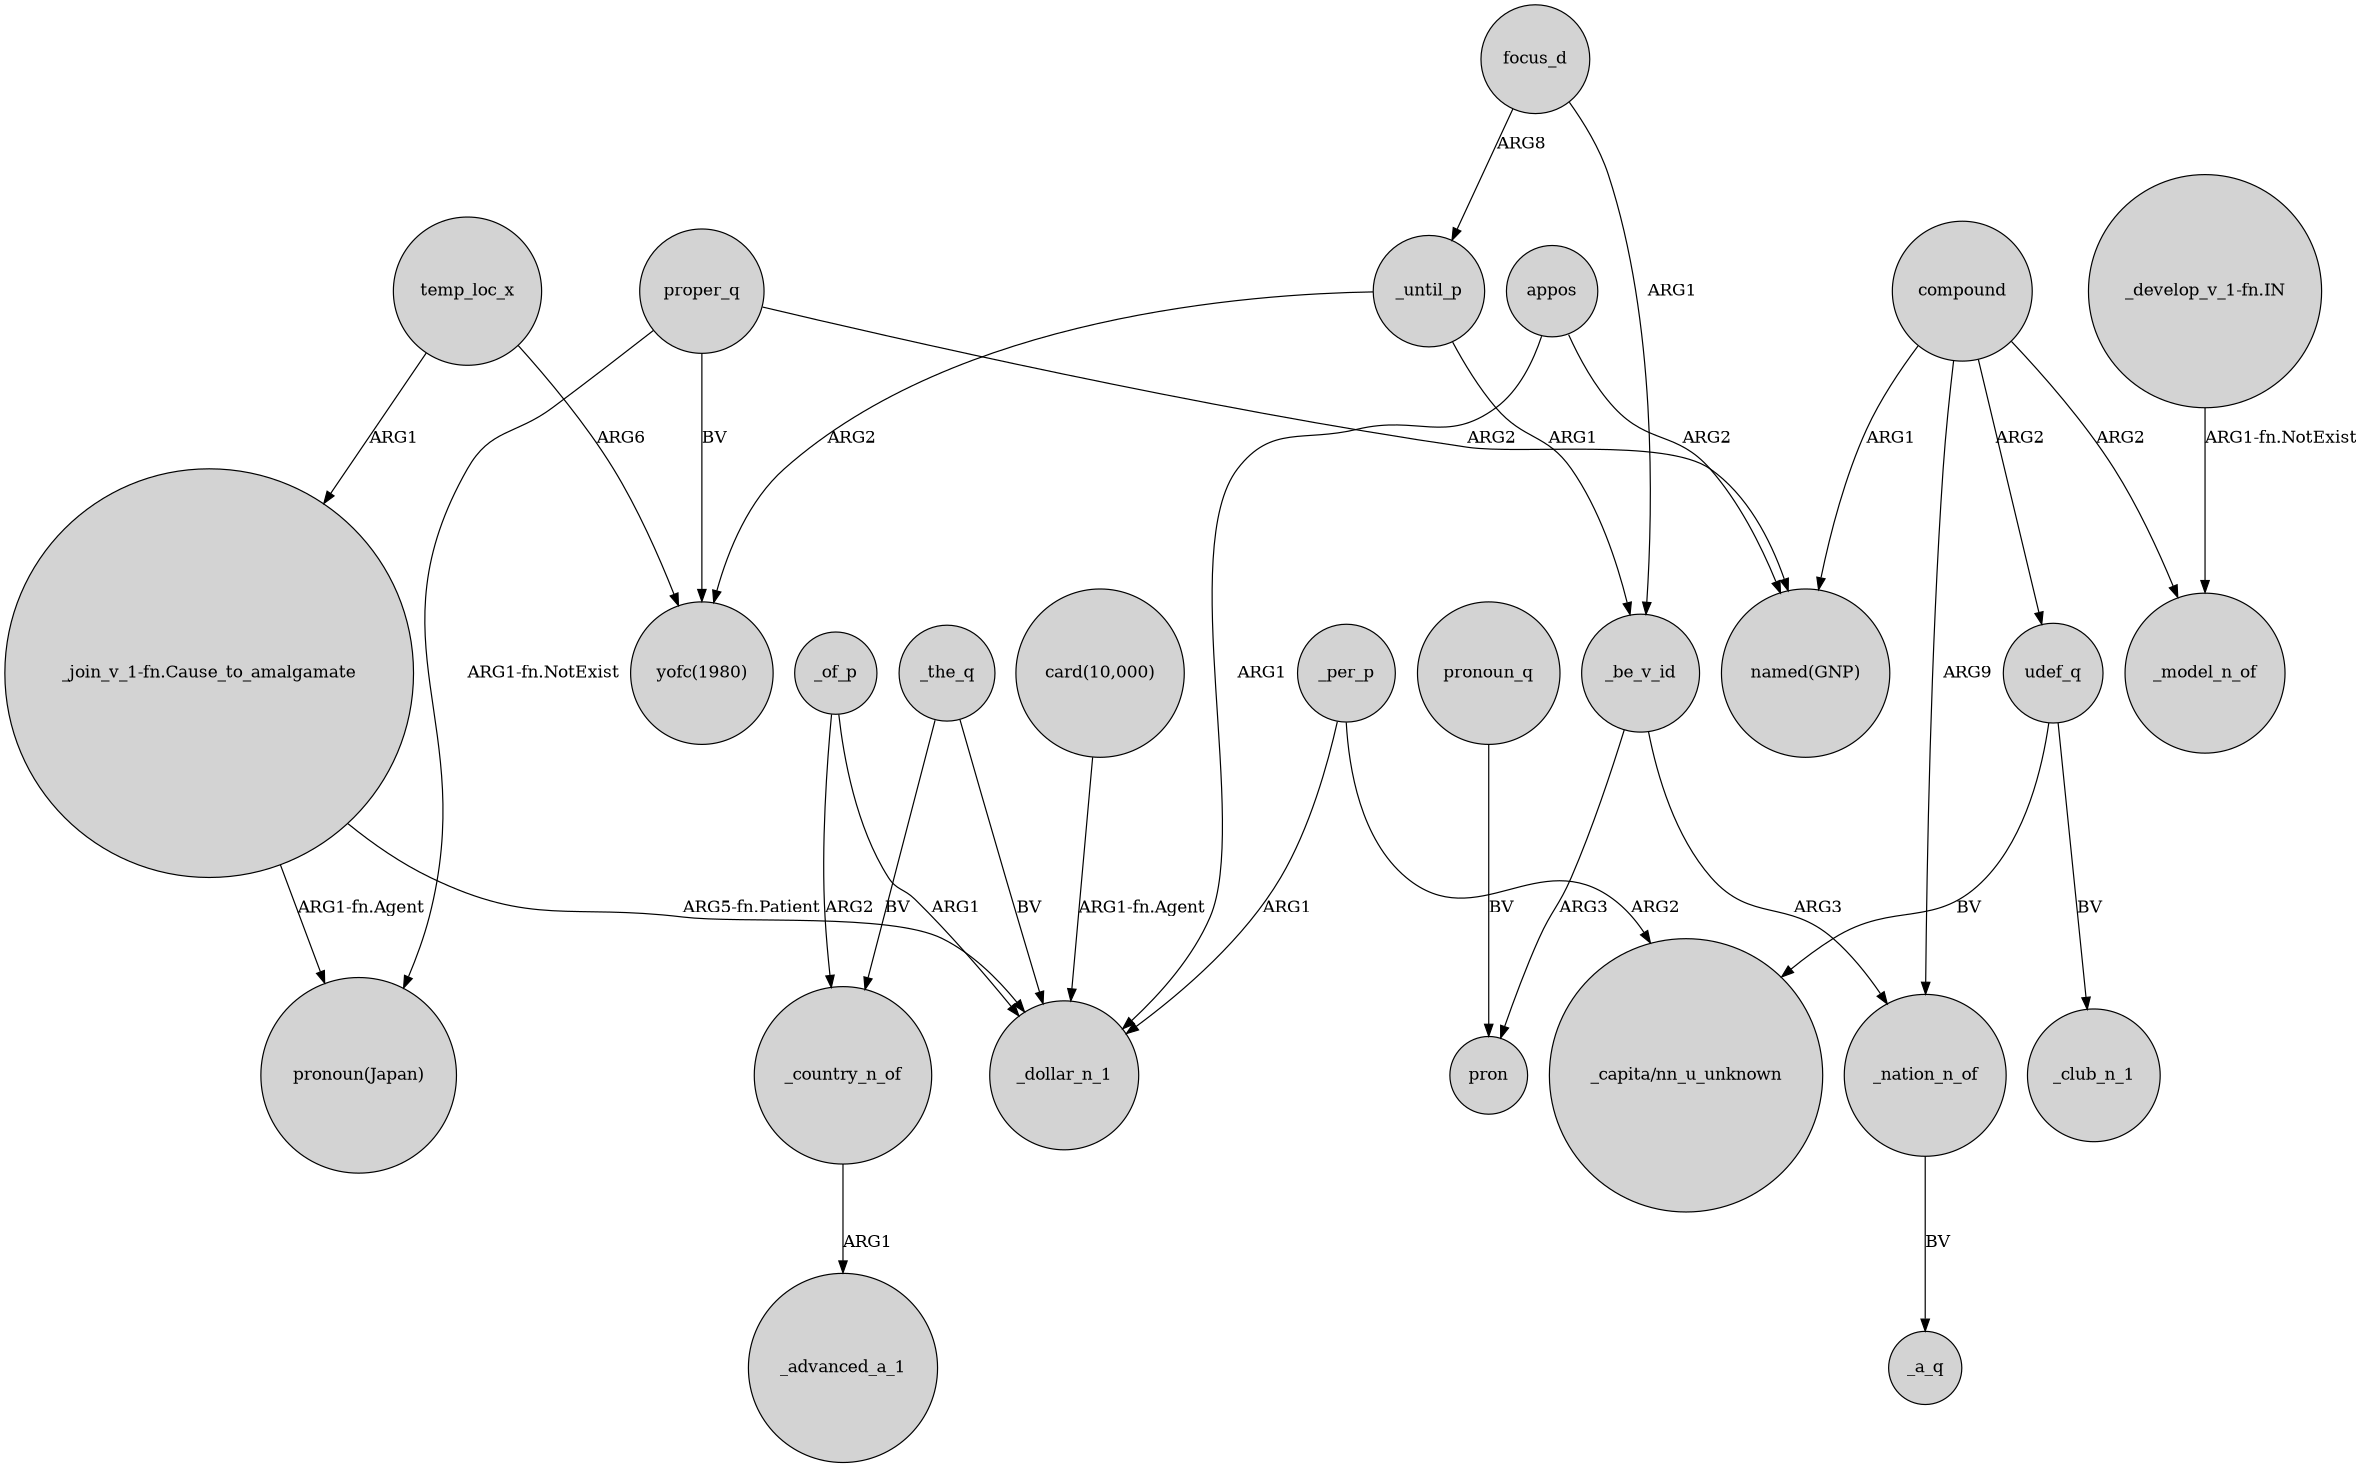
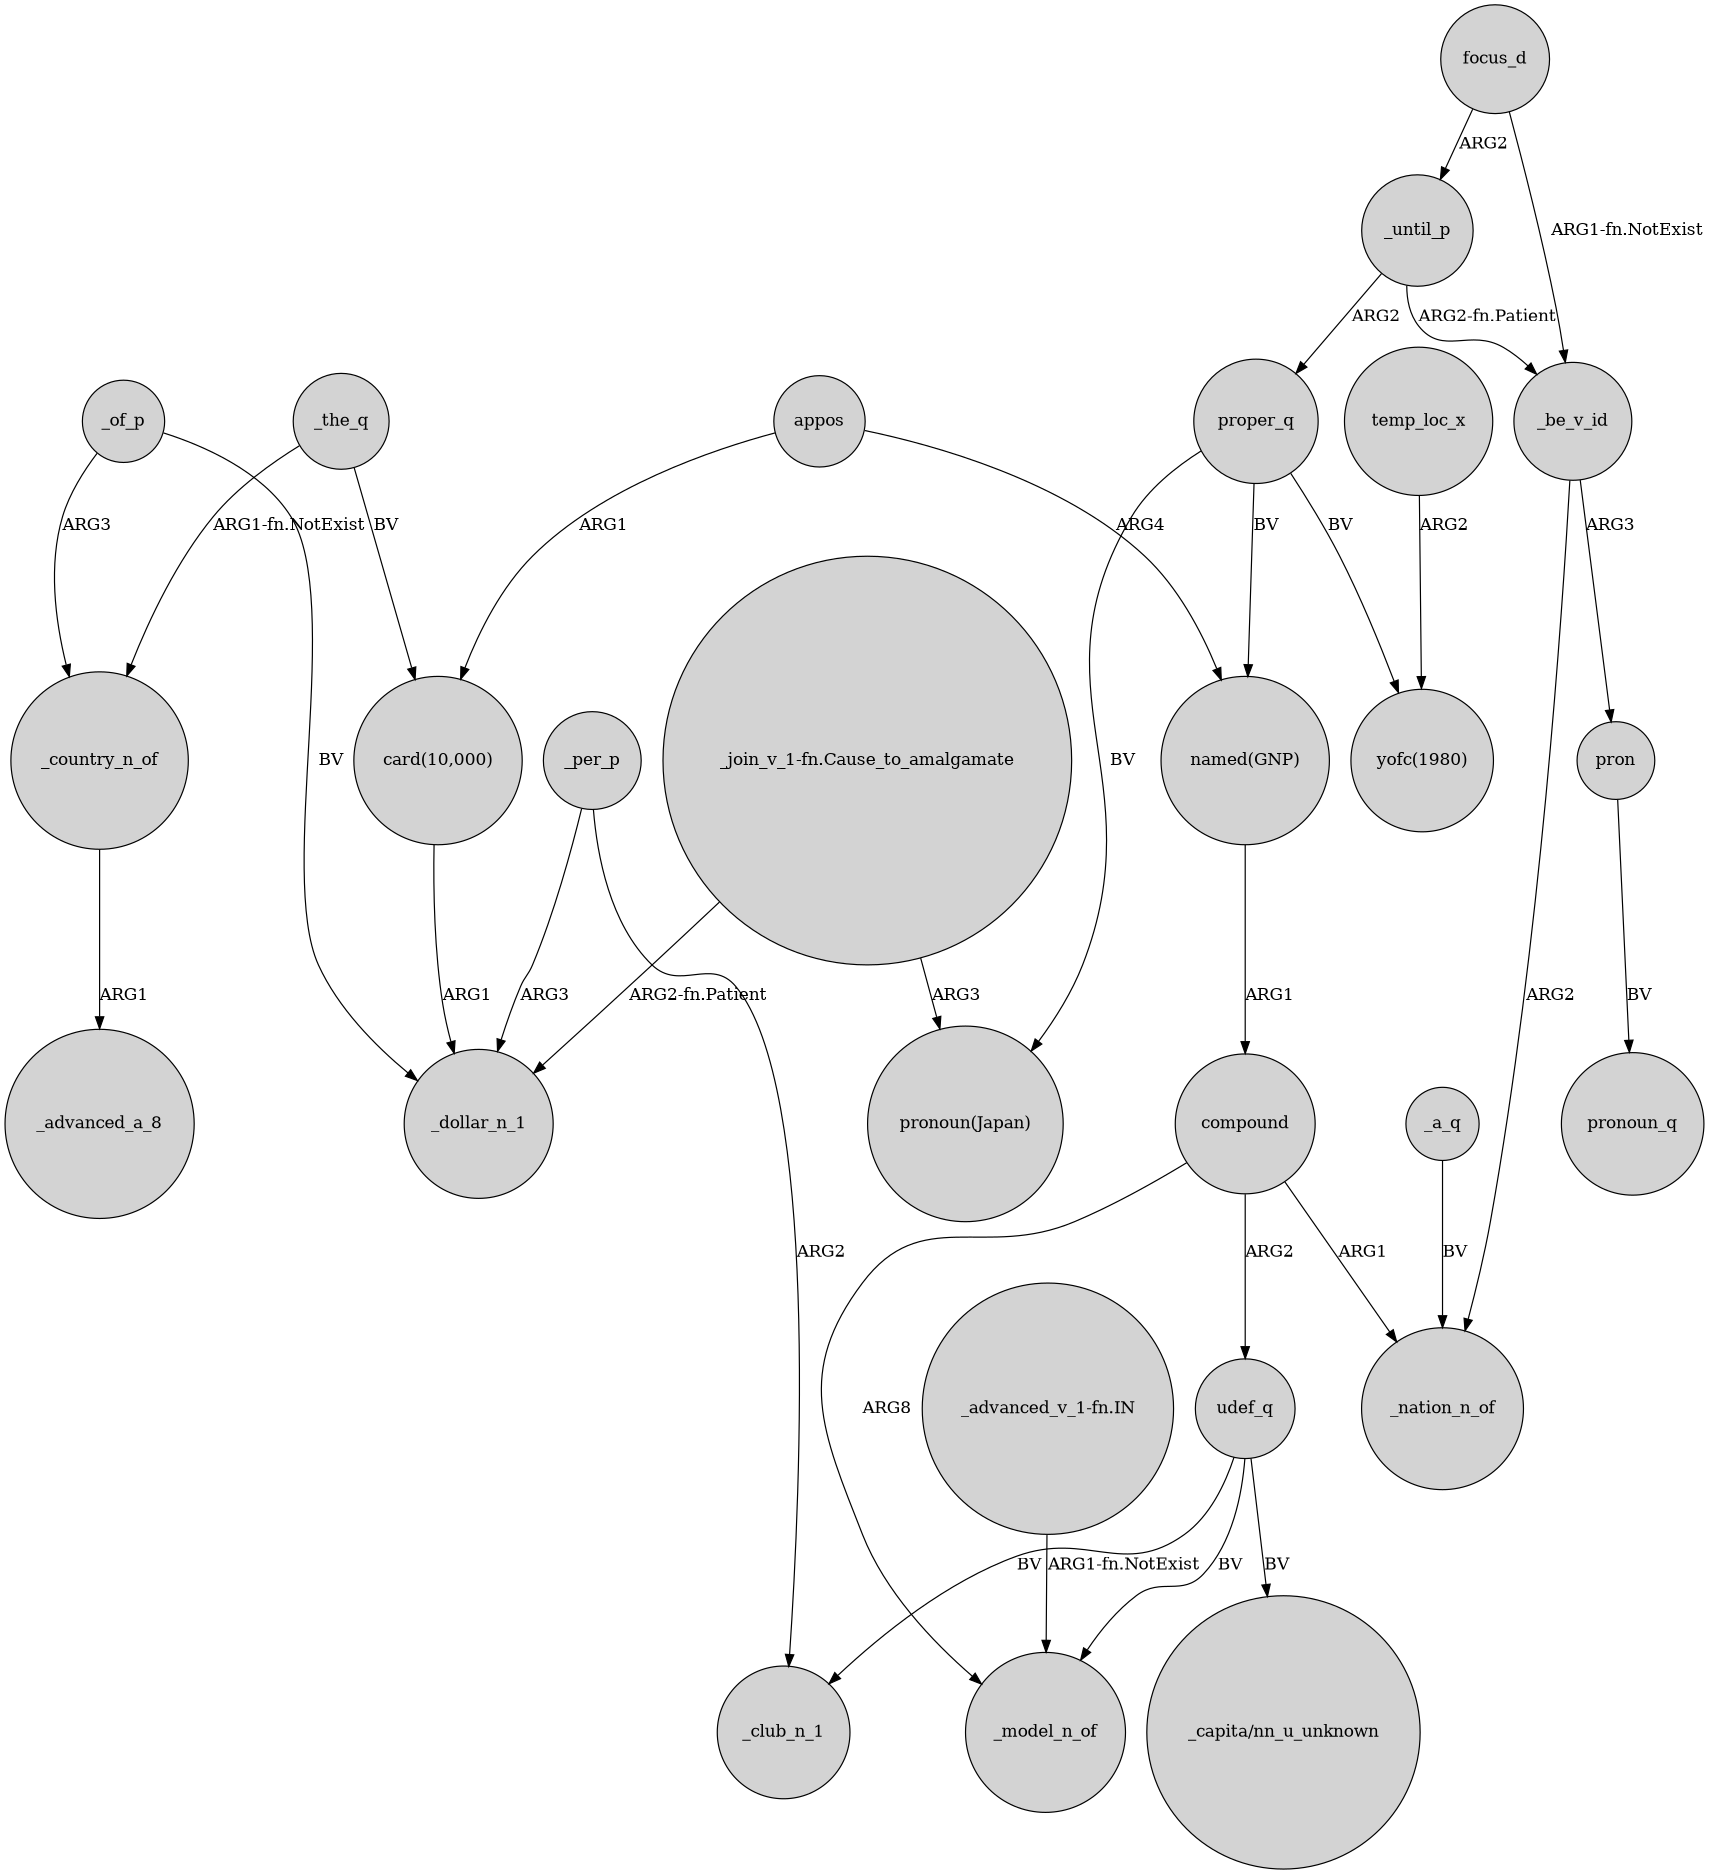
edge "focus_d" -> "_until_p": label "ARG8" -> "ARG2"
edge "focus_d" -> "_be_v_id": label "ARG1" -> "ARG1-fn.NotExist"
node "_develop_v_1-fn.IN": label "_develop_v_1-fn.IN" -> "_advanced_v_1-fn.IN"
edge "_until_p" -> "yofc(1980)": now "_until_p" -> "proper_q"
edge "temp_loc_x" -> "_join_v_1-fn.Cause_to_amalgamate": removed, label "ARG1"
edge "temp_loc_x" -> "yofc(1980)": label "ARG6" -> "ARG2"
edge "proper_q" -> "named(GNP)": label "ARG2" -> "BV"
edge "_until_p" -> "_be_v_id": label "ARG1" -> "ARG2-fn.Patient"
edge "appos" -> "named(GNP)": label "ARG2" -> "ARG4"
edge "compound" -> "_model_n_of": label "ARG2" -> "ARG8"
edge "compound" -> "named(GNP)": reversed
edge "appos" -> "_dollar_n_1": now "appos" -> "card(10,000)"
edge "proper_q" -> "pronoun(Japan)": label "ARG1-fn.NotExist" -> "BV"
edge "compound" -> "_nation_n_of": label "ARG9" -> "ARG1"
edge "_the_q" -> "_dollar_n_1": now "_the_q" -> "card(10,000)"
edge "pronoun_q" -> "pron": reversed
edge "_per_p" -> "_capita/nn_u_unknown": now "_per_p" -> "_club_n_1"
edge "_join_v_1-fn.Cause_to_amalgamate" -> "pronoun(Japan)": label "ARG1-fn.Agent" -> "ARG3"
edge "_join_v_1-fn.Cause_to_amalgamate" -> "_dollar_n_1": label "ARG5-fn.Patient" -> "ARG2-fn.Patient"
edge "_of_p" -> "_country_n_of": label "ARG2" -> "ARG3"
edge "_the_q" -> "_country_n_of": label "BV" -> "ARG1-fn.NotExist"
edge "_of_p" -> "_dollar_n_1": label "ARG1" -> "BV"
edge "card(10,000)" -> "_dollar_n_1": label "ARG1-fn.Agent" -> "ARG1"
edge "_per_p" -> "_dollar_n_1": label "ARG1" -> "ARG3"
edge "_be_v_id" -> "_nation_n_of": label "ARG3" -> "ARG2"
edge "_nation_n_of" -> "_a_q": reversed
node "_advanced_a_1": label "_advanced_a_1" -> "_advanced_a_8"
edge "udef_q" -> "_model_n_of": added, label "BV"
